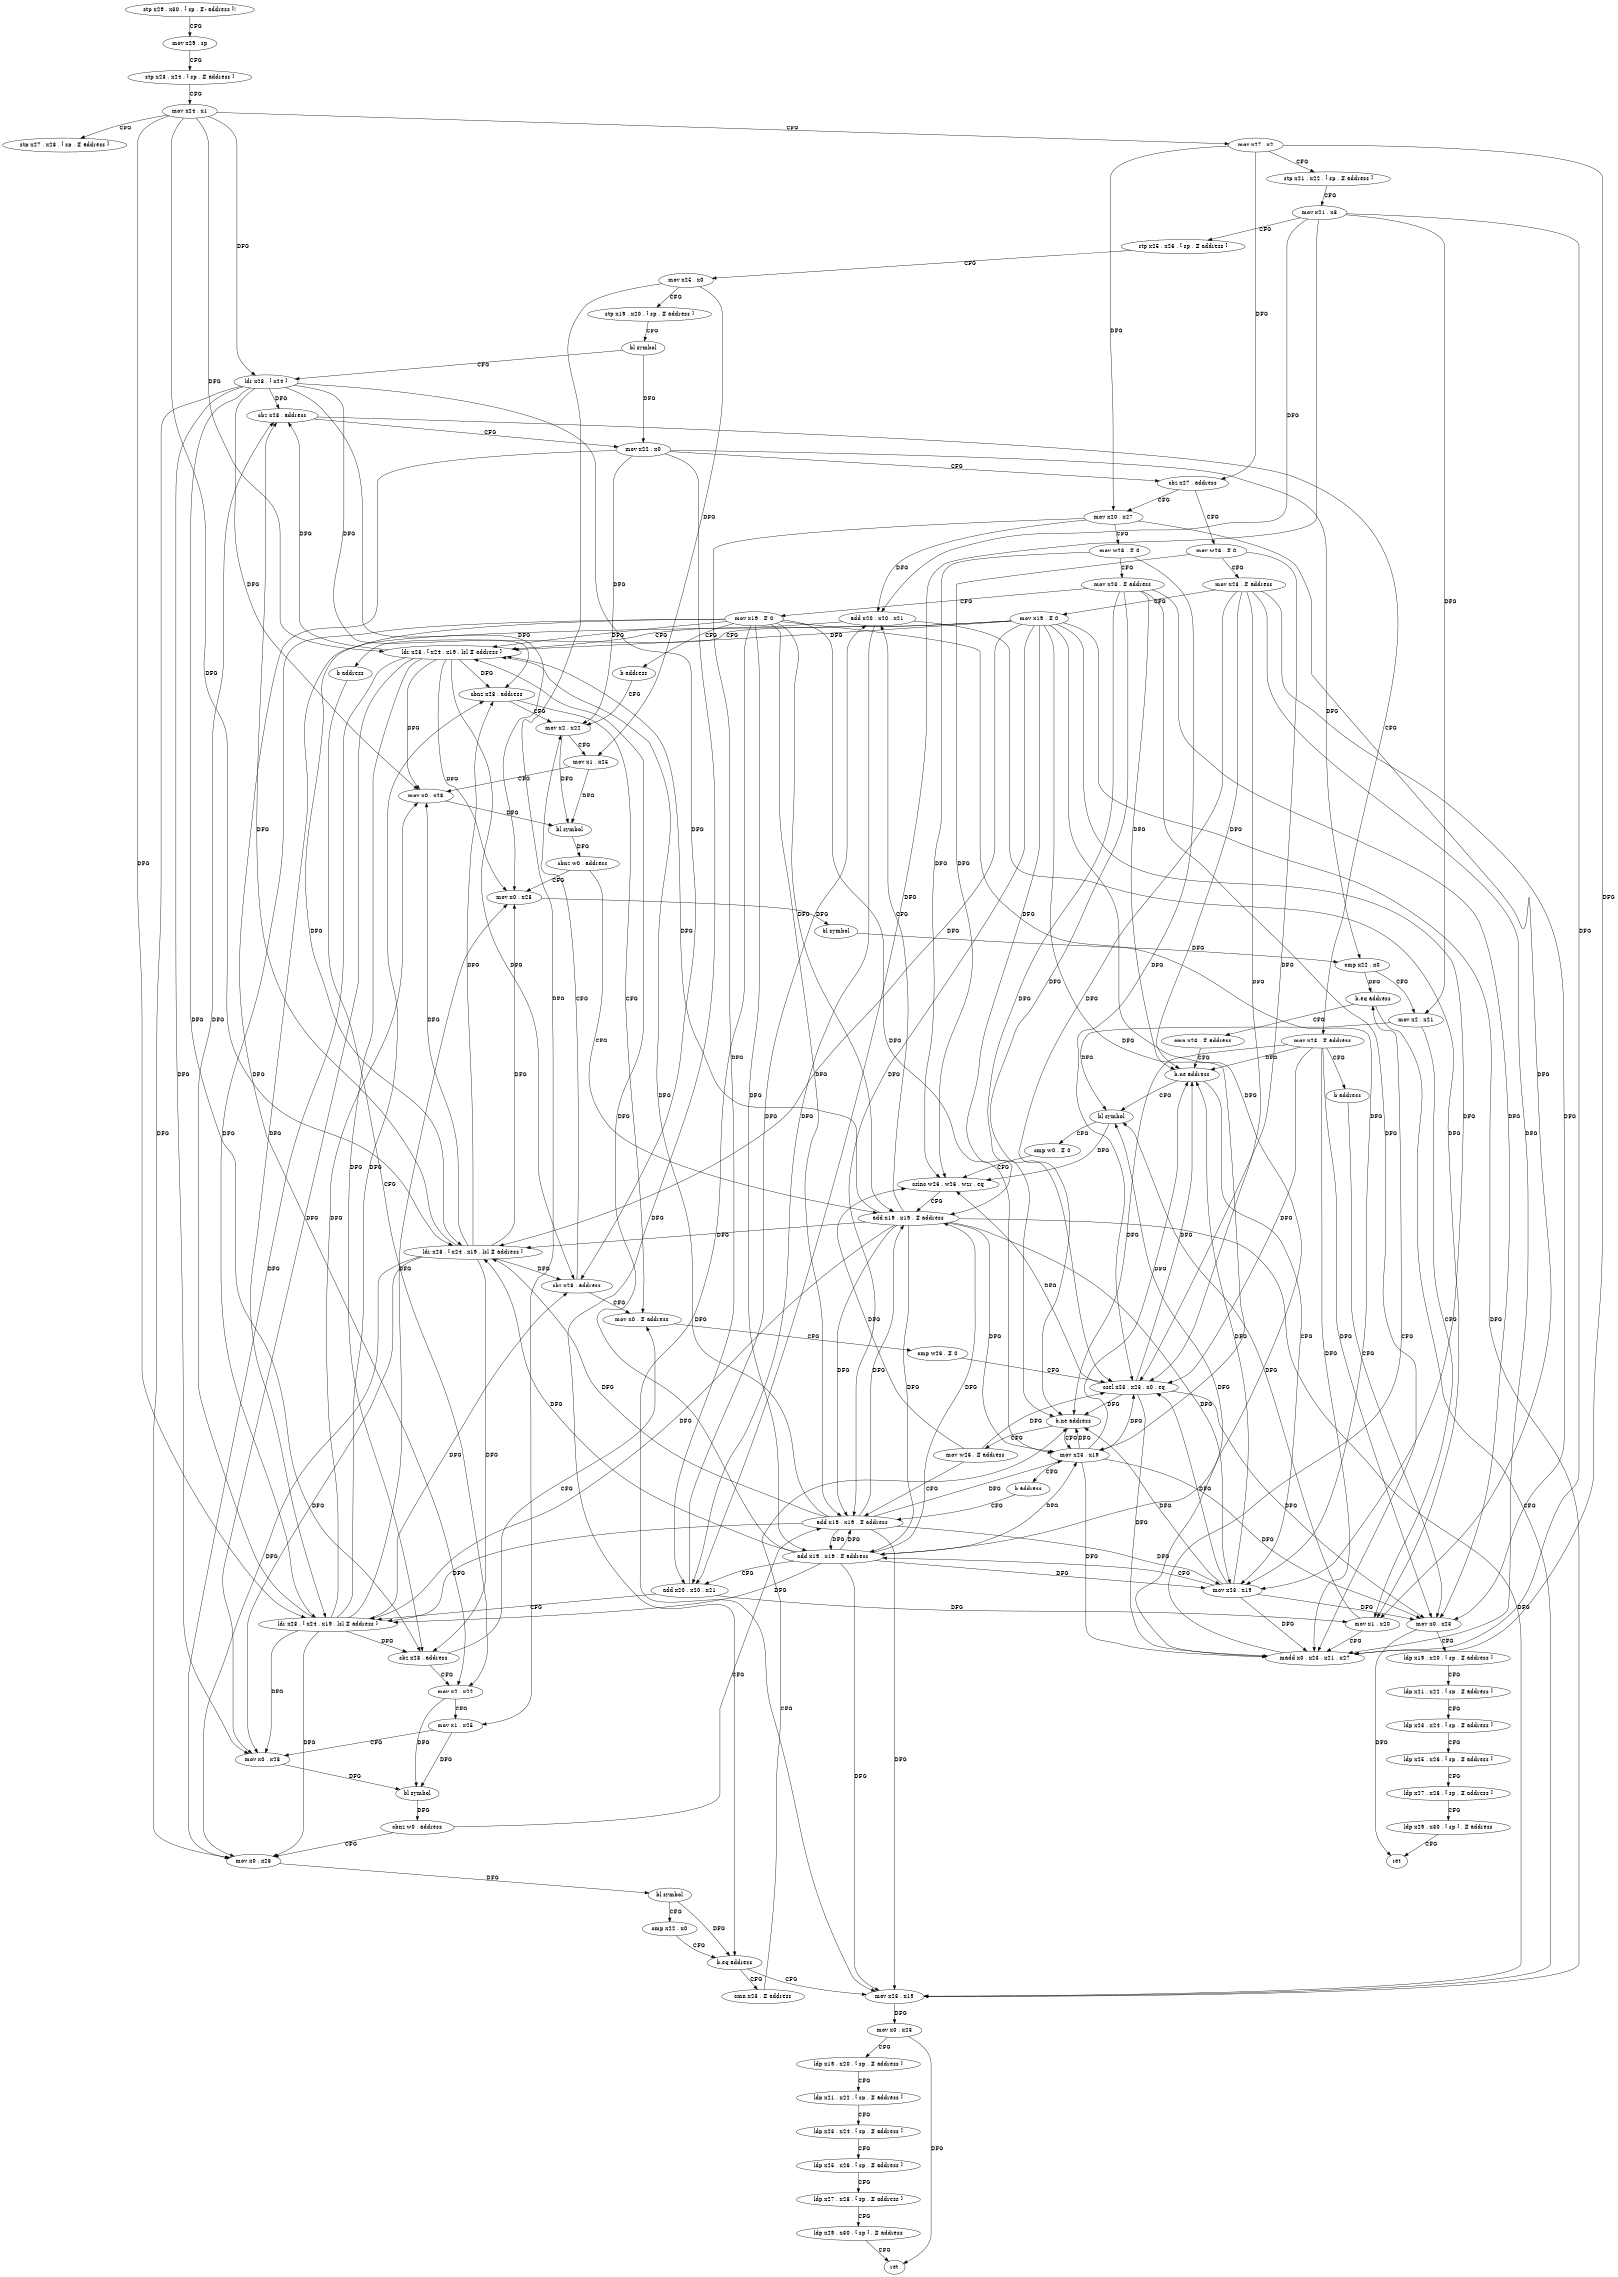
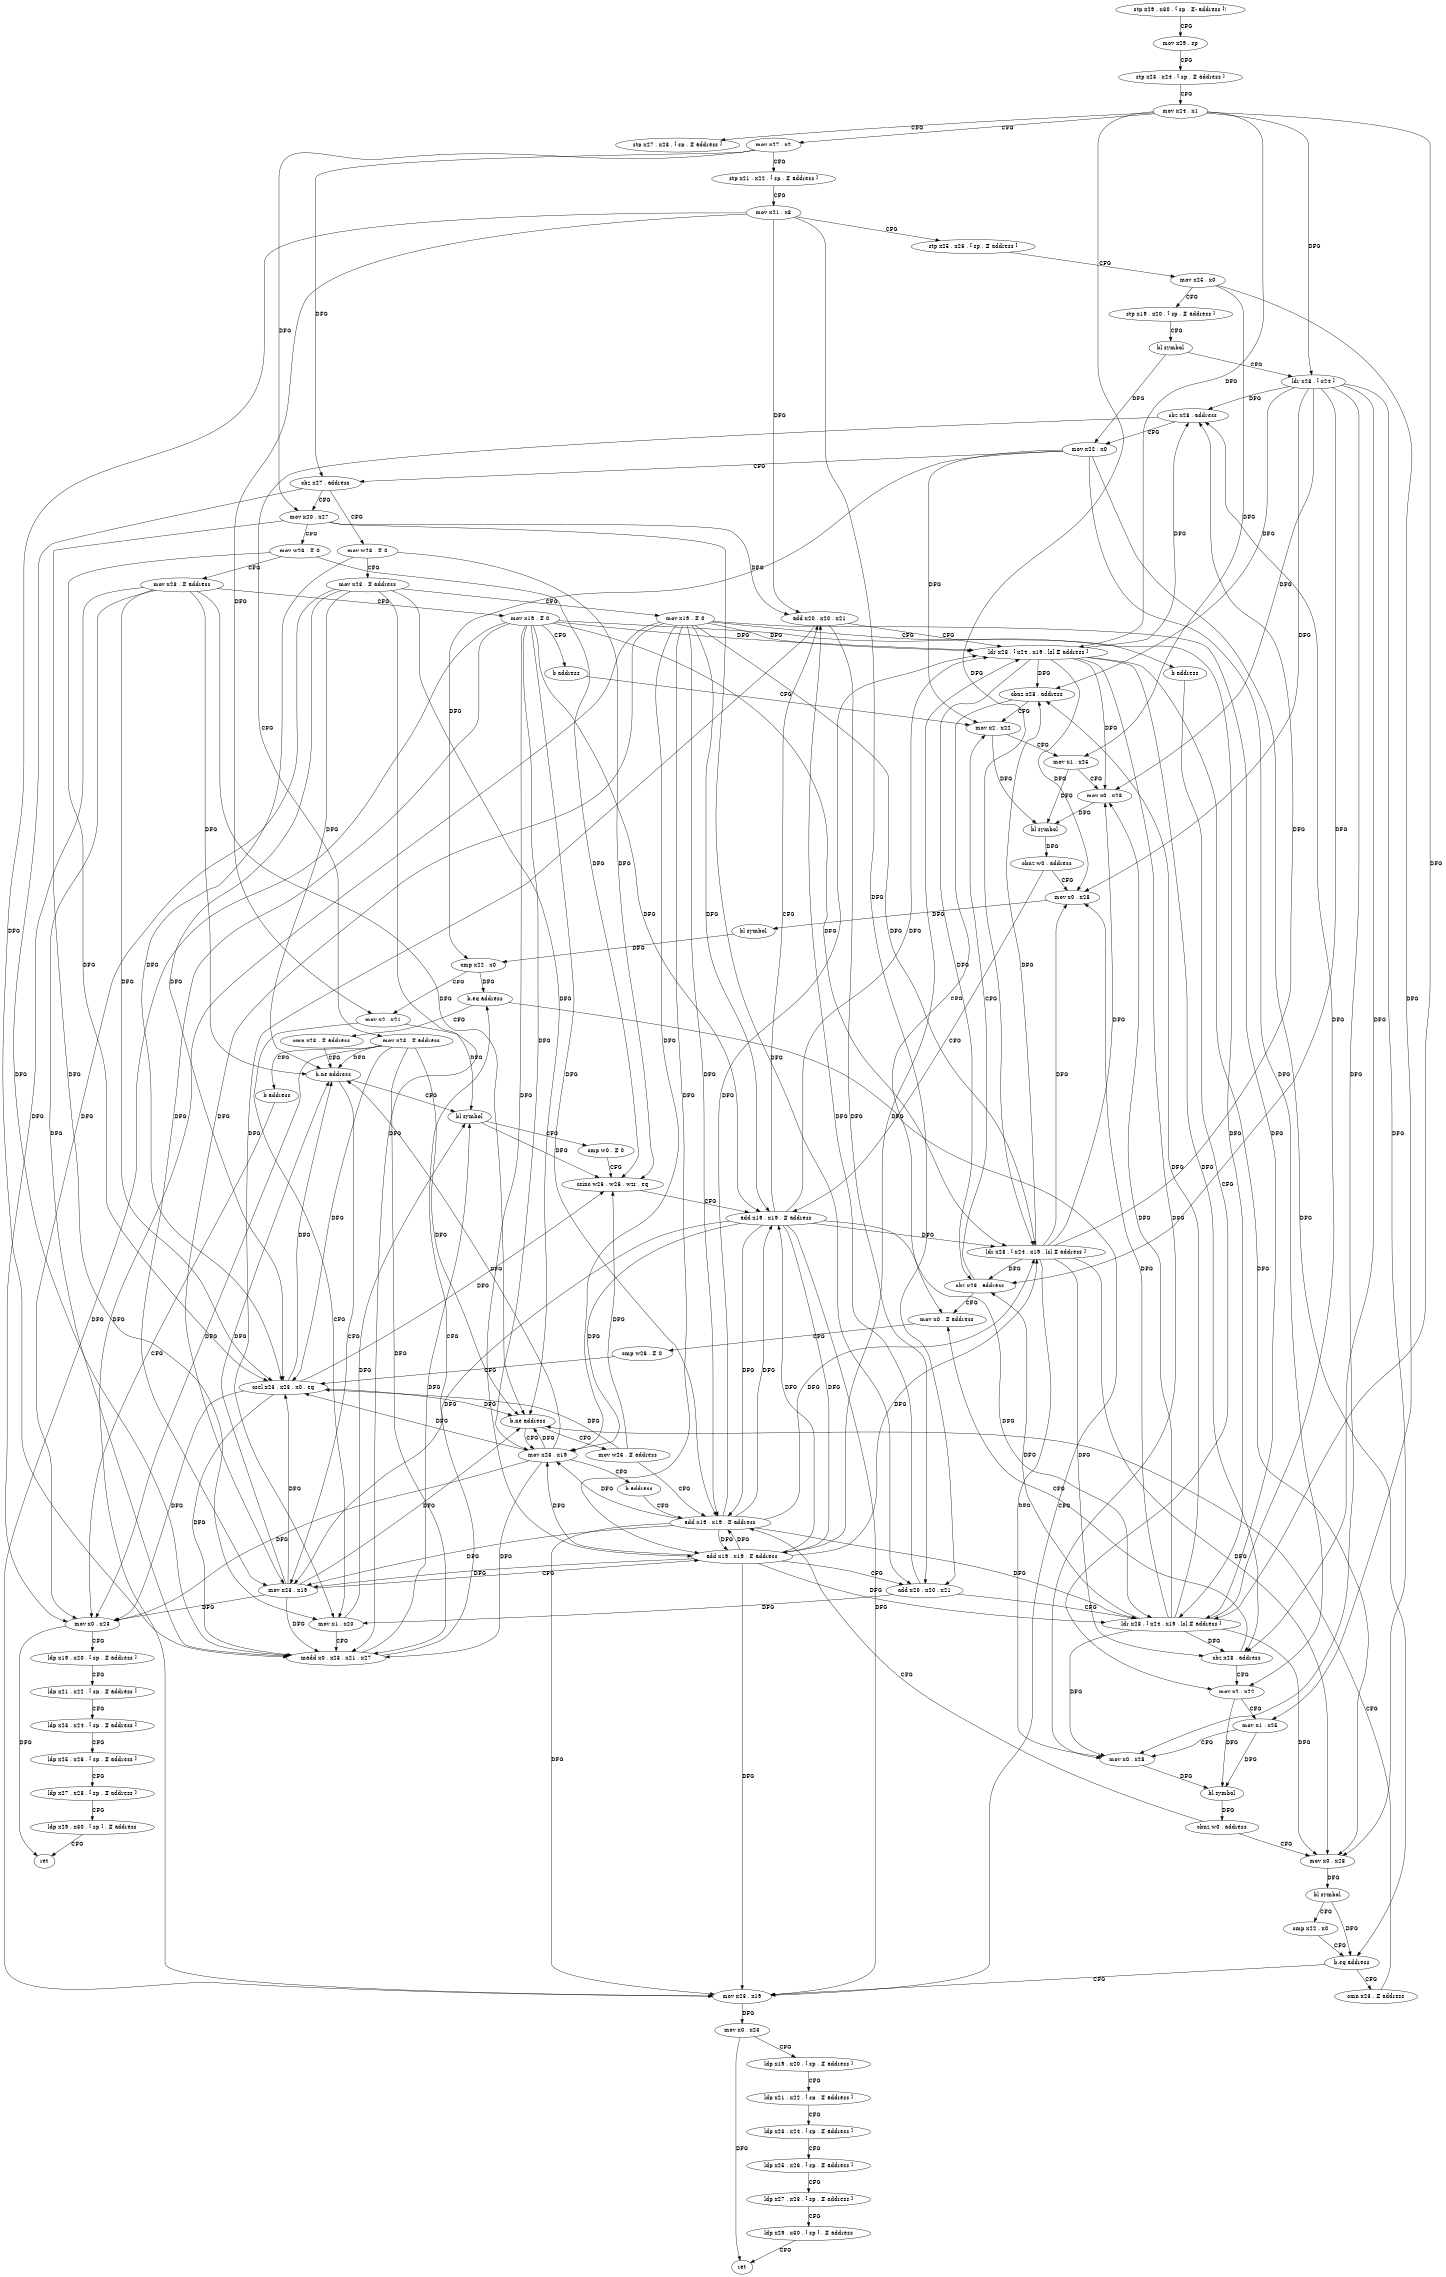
edge "mov x27 , x2" -> "madd x0 , x23 , x21 , x27": now "cbz x27 , address" -> "madd x0 , x23 , x21 , x27"
